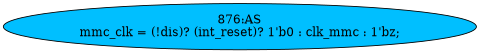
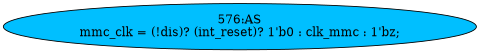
node "876:AS mmc_clk = (!dis)? (int_reset)? 1'b0 : clk_mmc : 1'bz;": label "876:AS mmc_clk = (!dis)? (int_reset)? 1'b0 : clk_mmc : 1'bz;" -> "576:AS mmc_clk = (!dis)? (int_reset)? 1'b0 : clk_mmc : 1'bz;"
